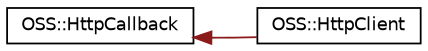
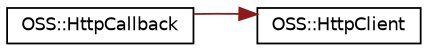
edge "OSS::HttpClient" -> "OSS::HttpCallback": reversed
